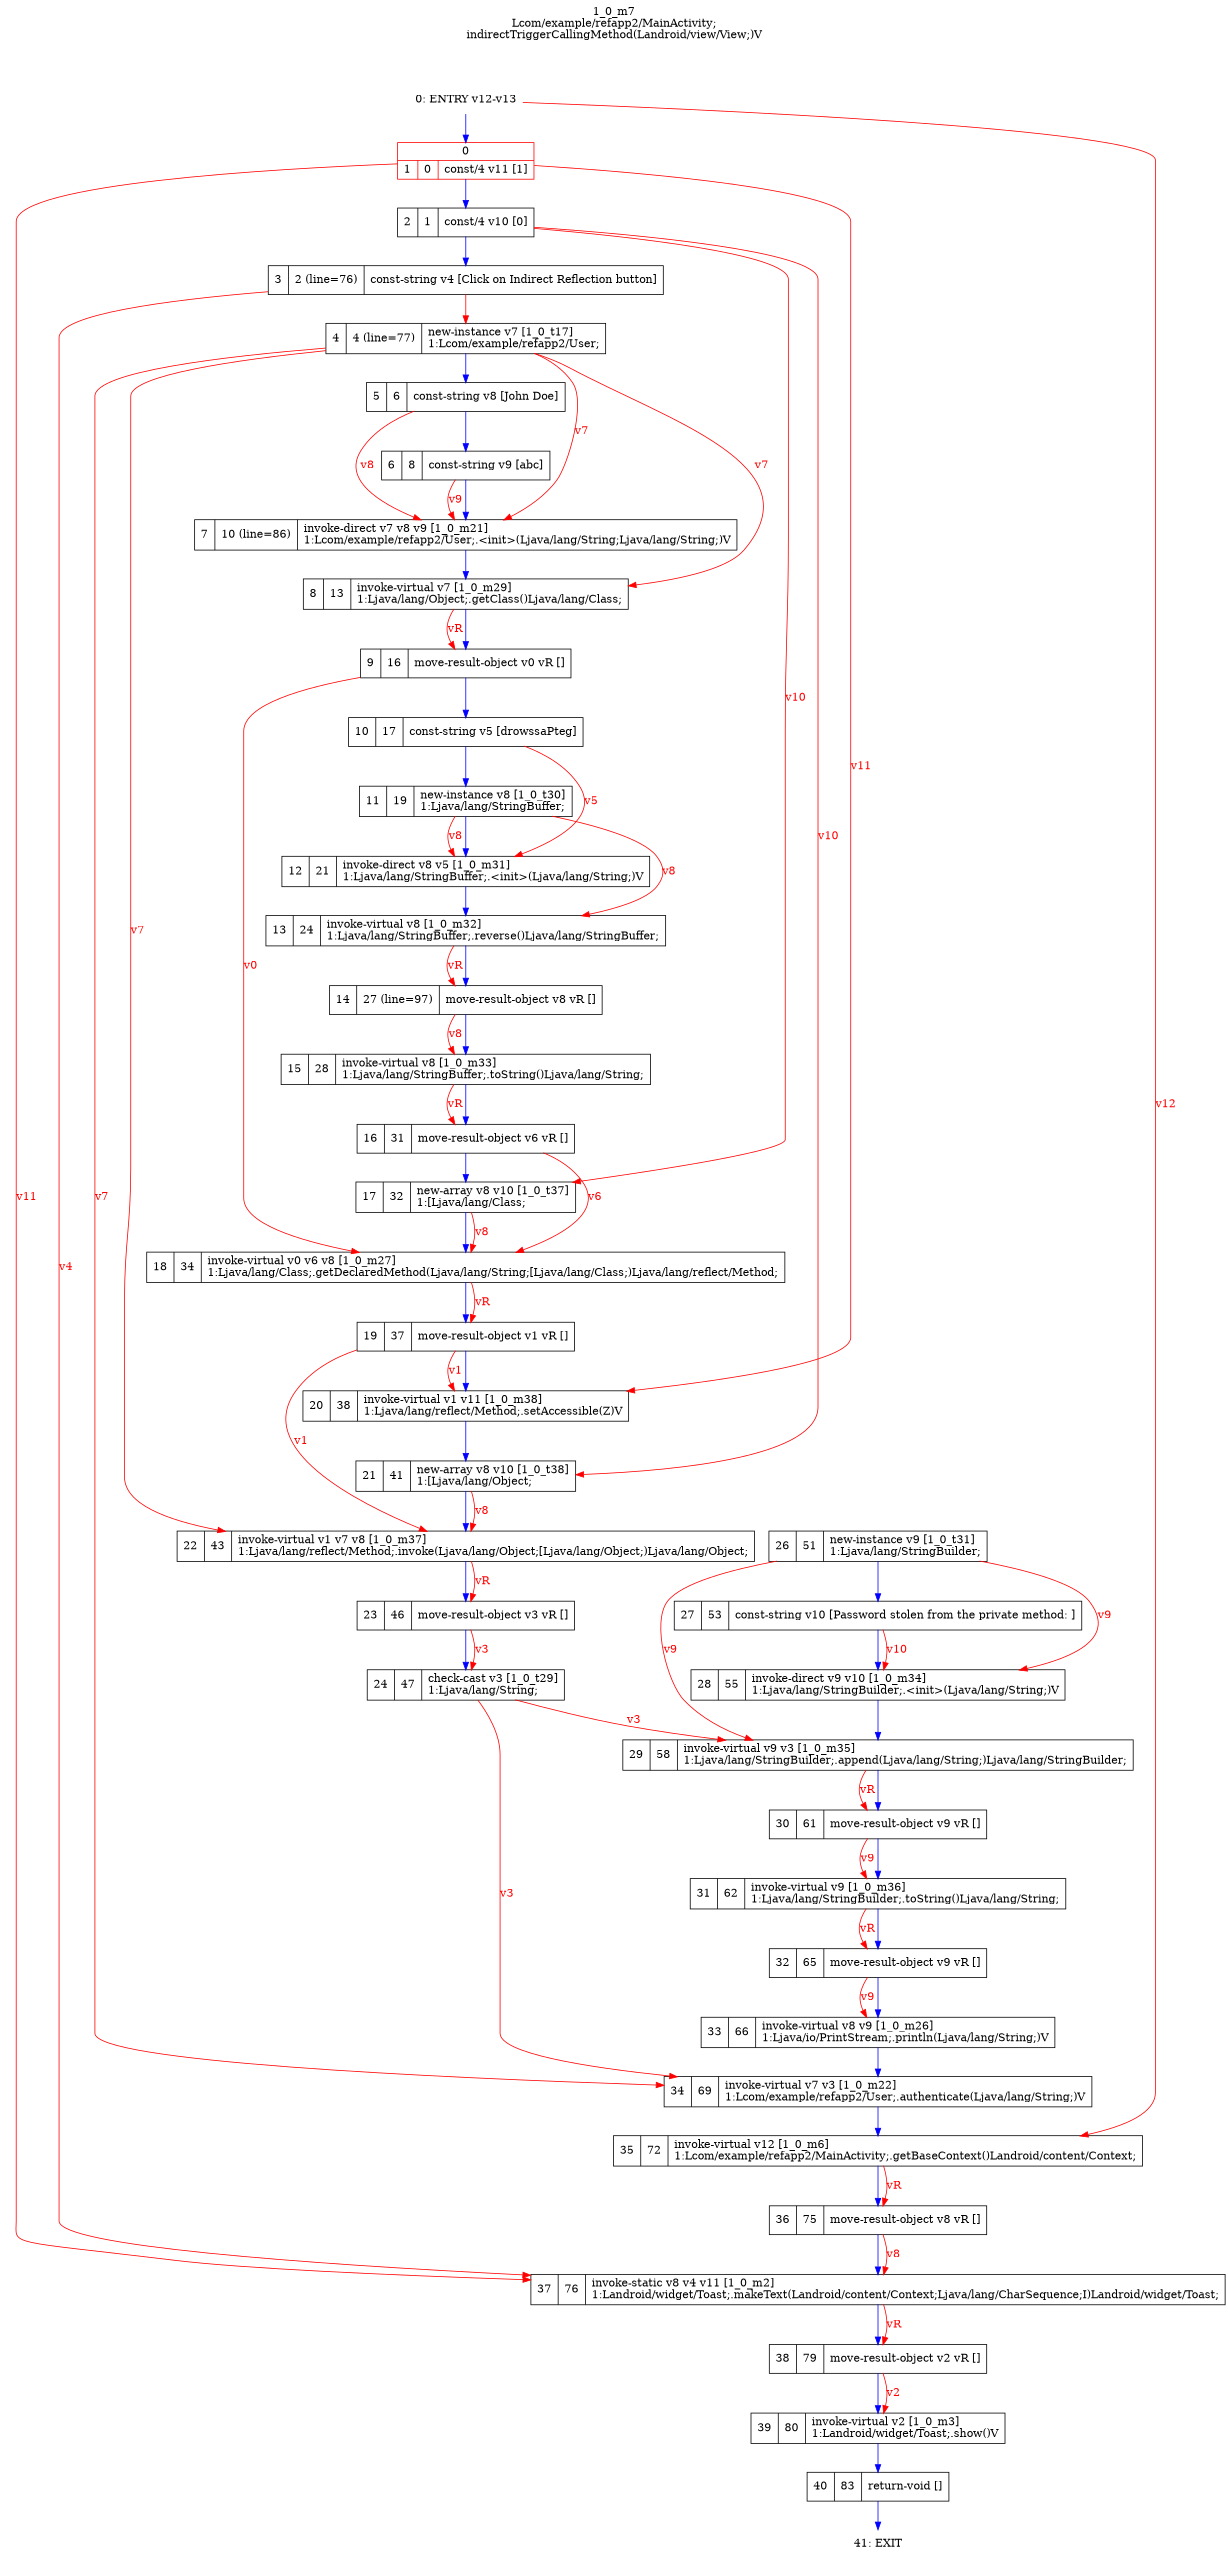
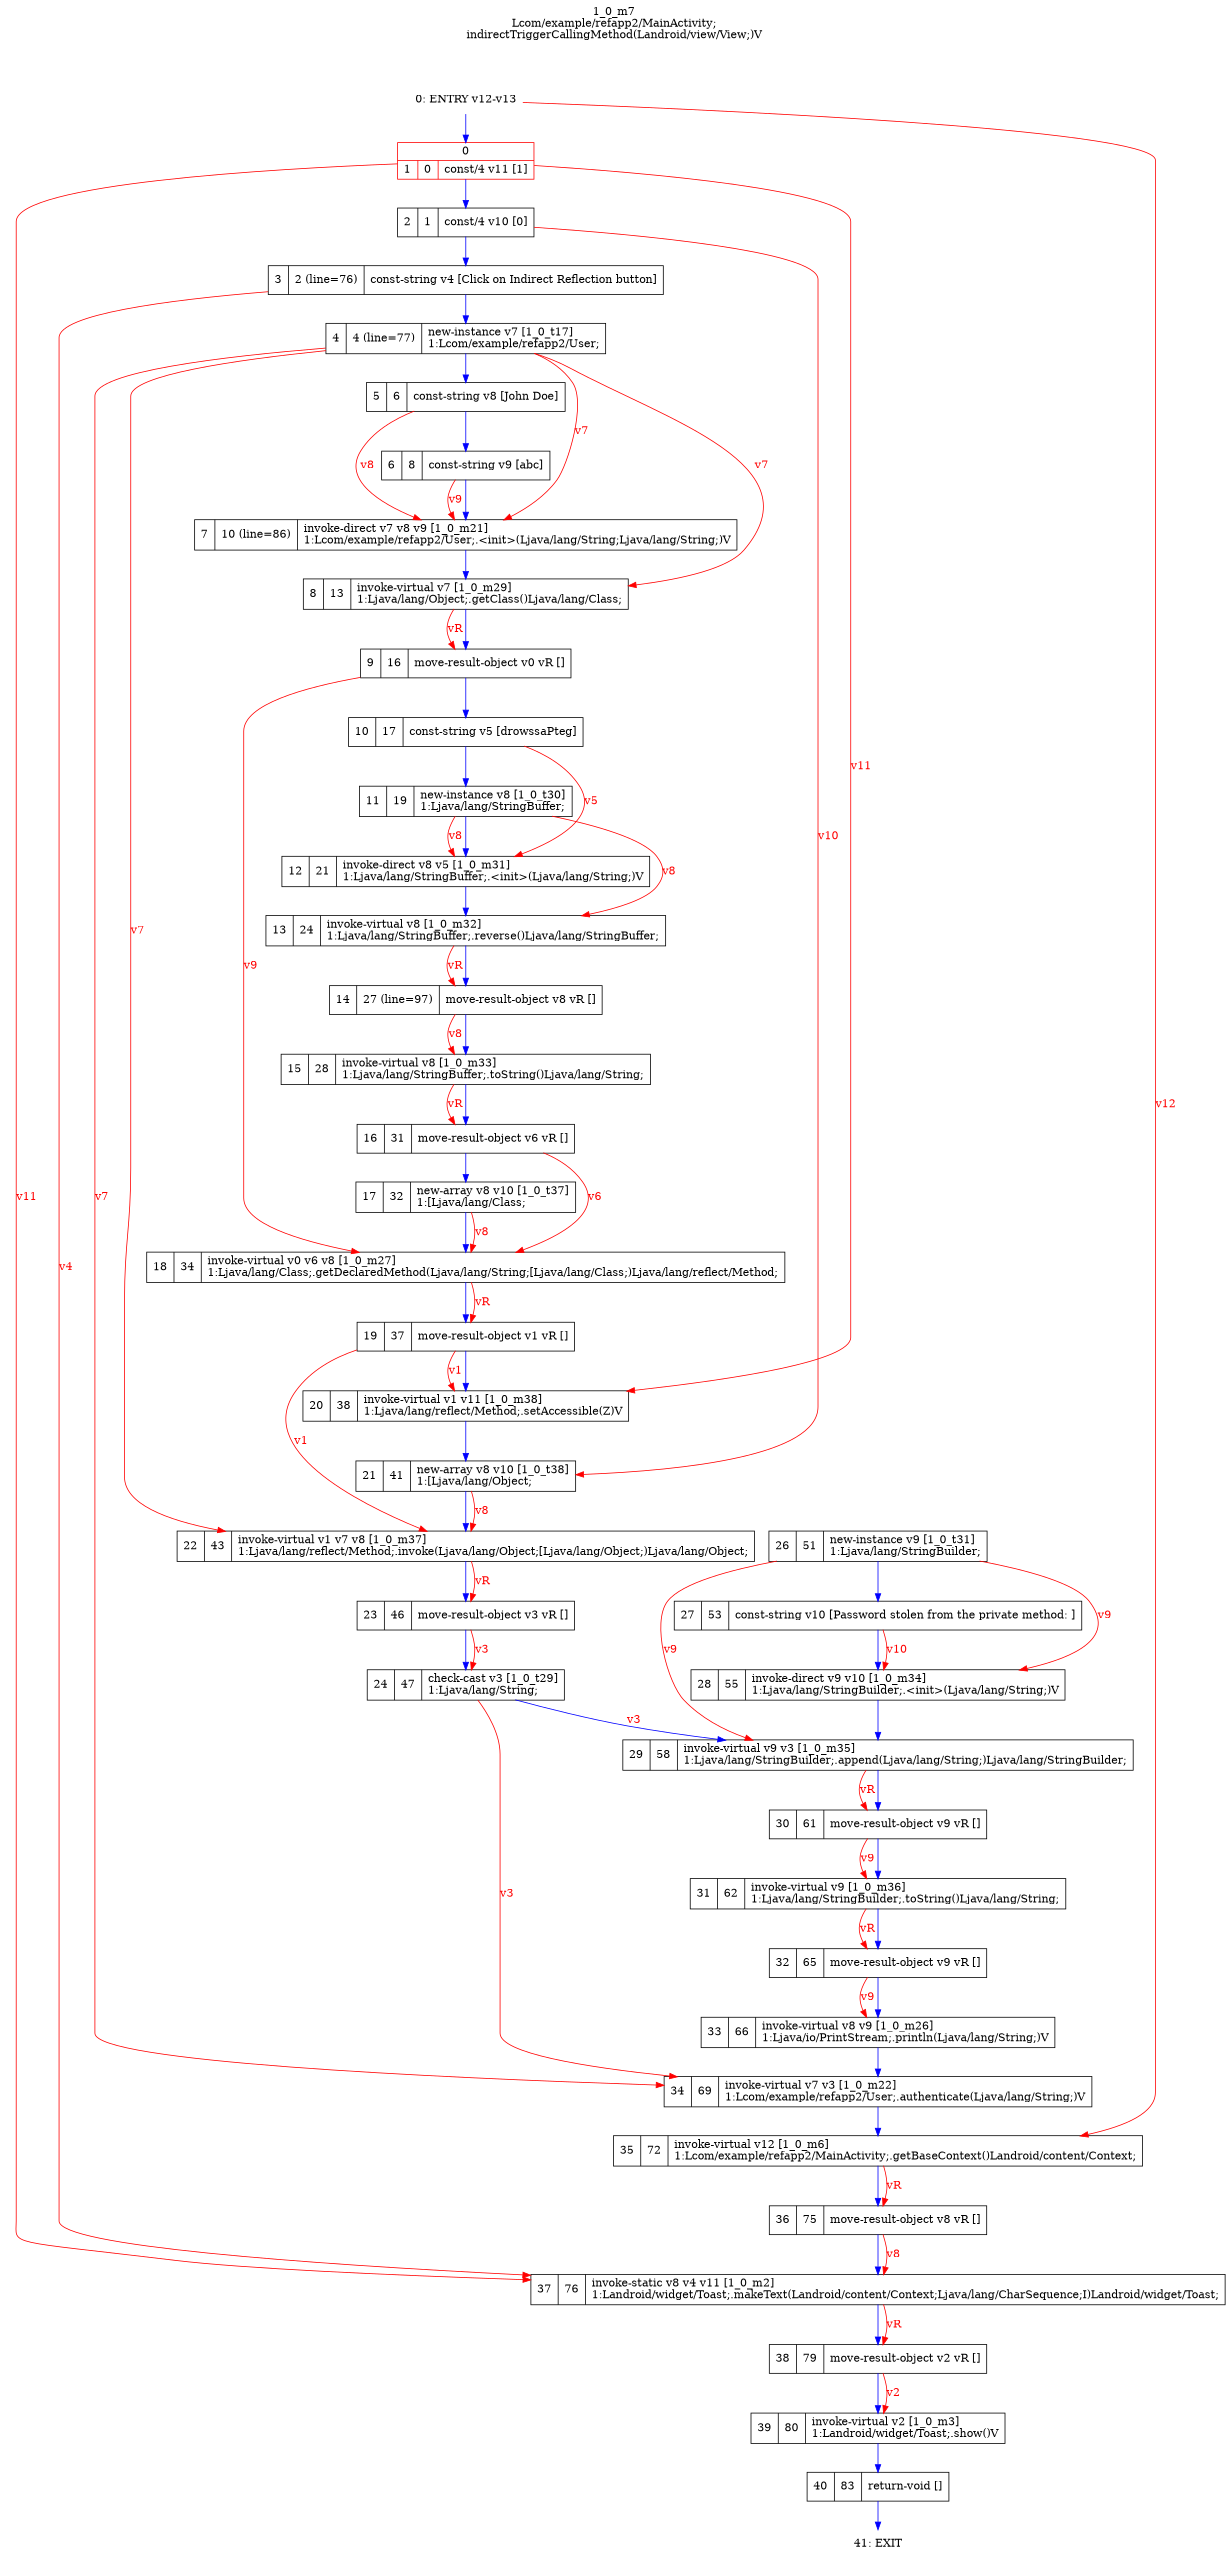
edge "3" -> "4": color red -> blue
edge "2" -> "17": removed, label "v10"
edge "9" -> "18": label "v0" -> "v9"
edge "24" -> "29": color red -> blue
